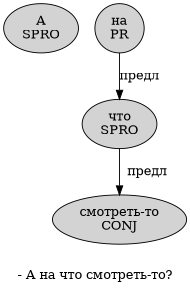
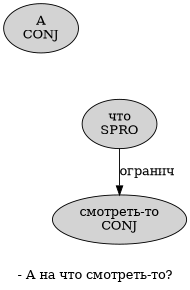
node "А SPRO": label "А SPRO" -> "А CONJ"
node "на PR": removed
edge "что SPRO" -> "смотреть-то CONJ": label "предл" -> "огранич"
